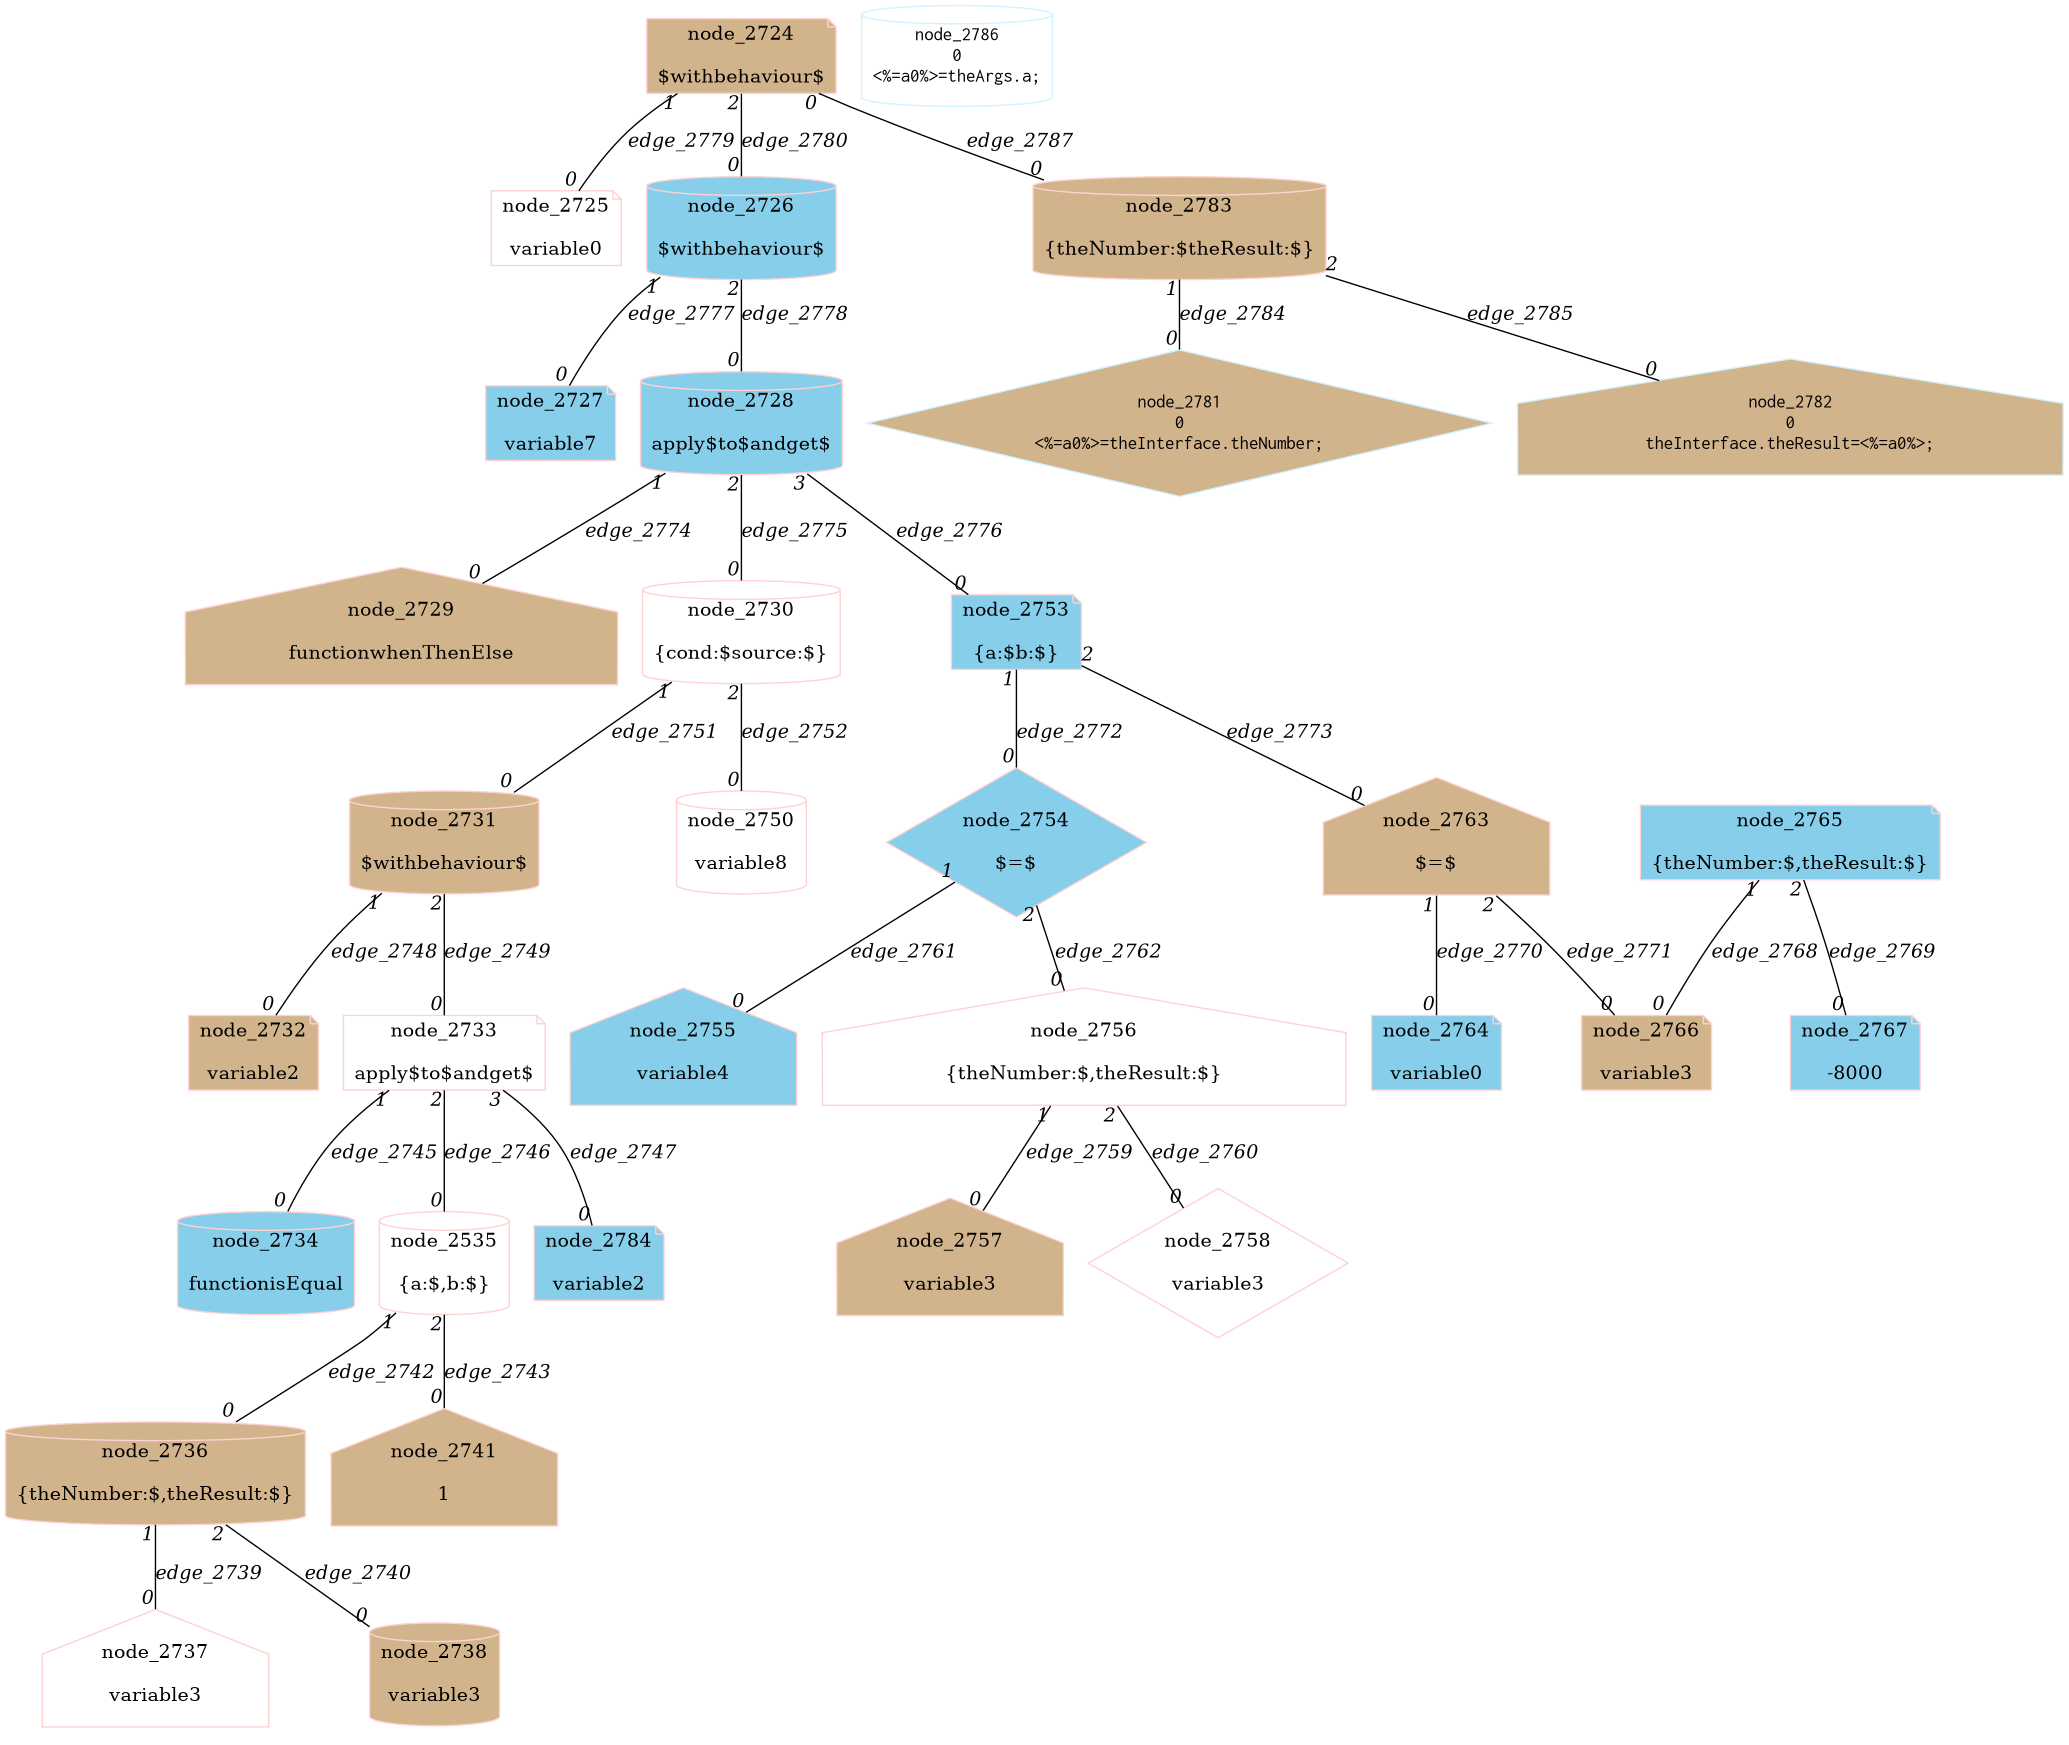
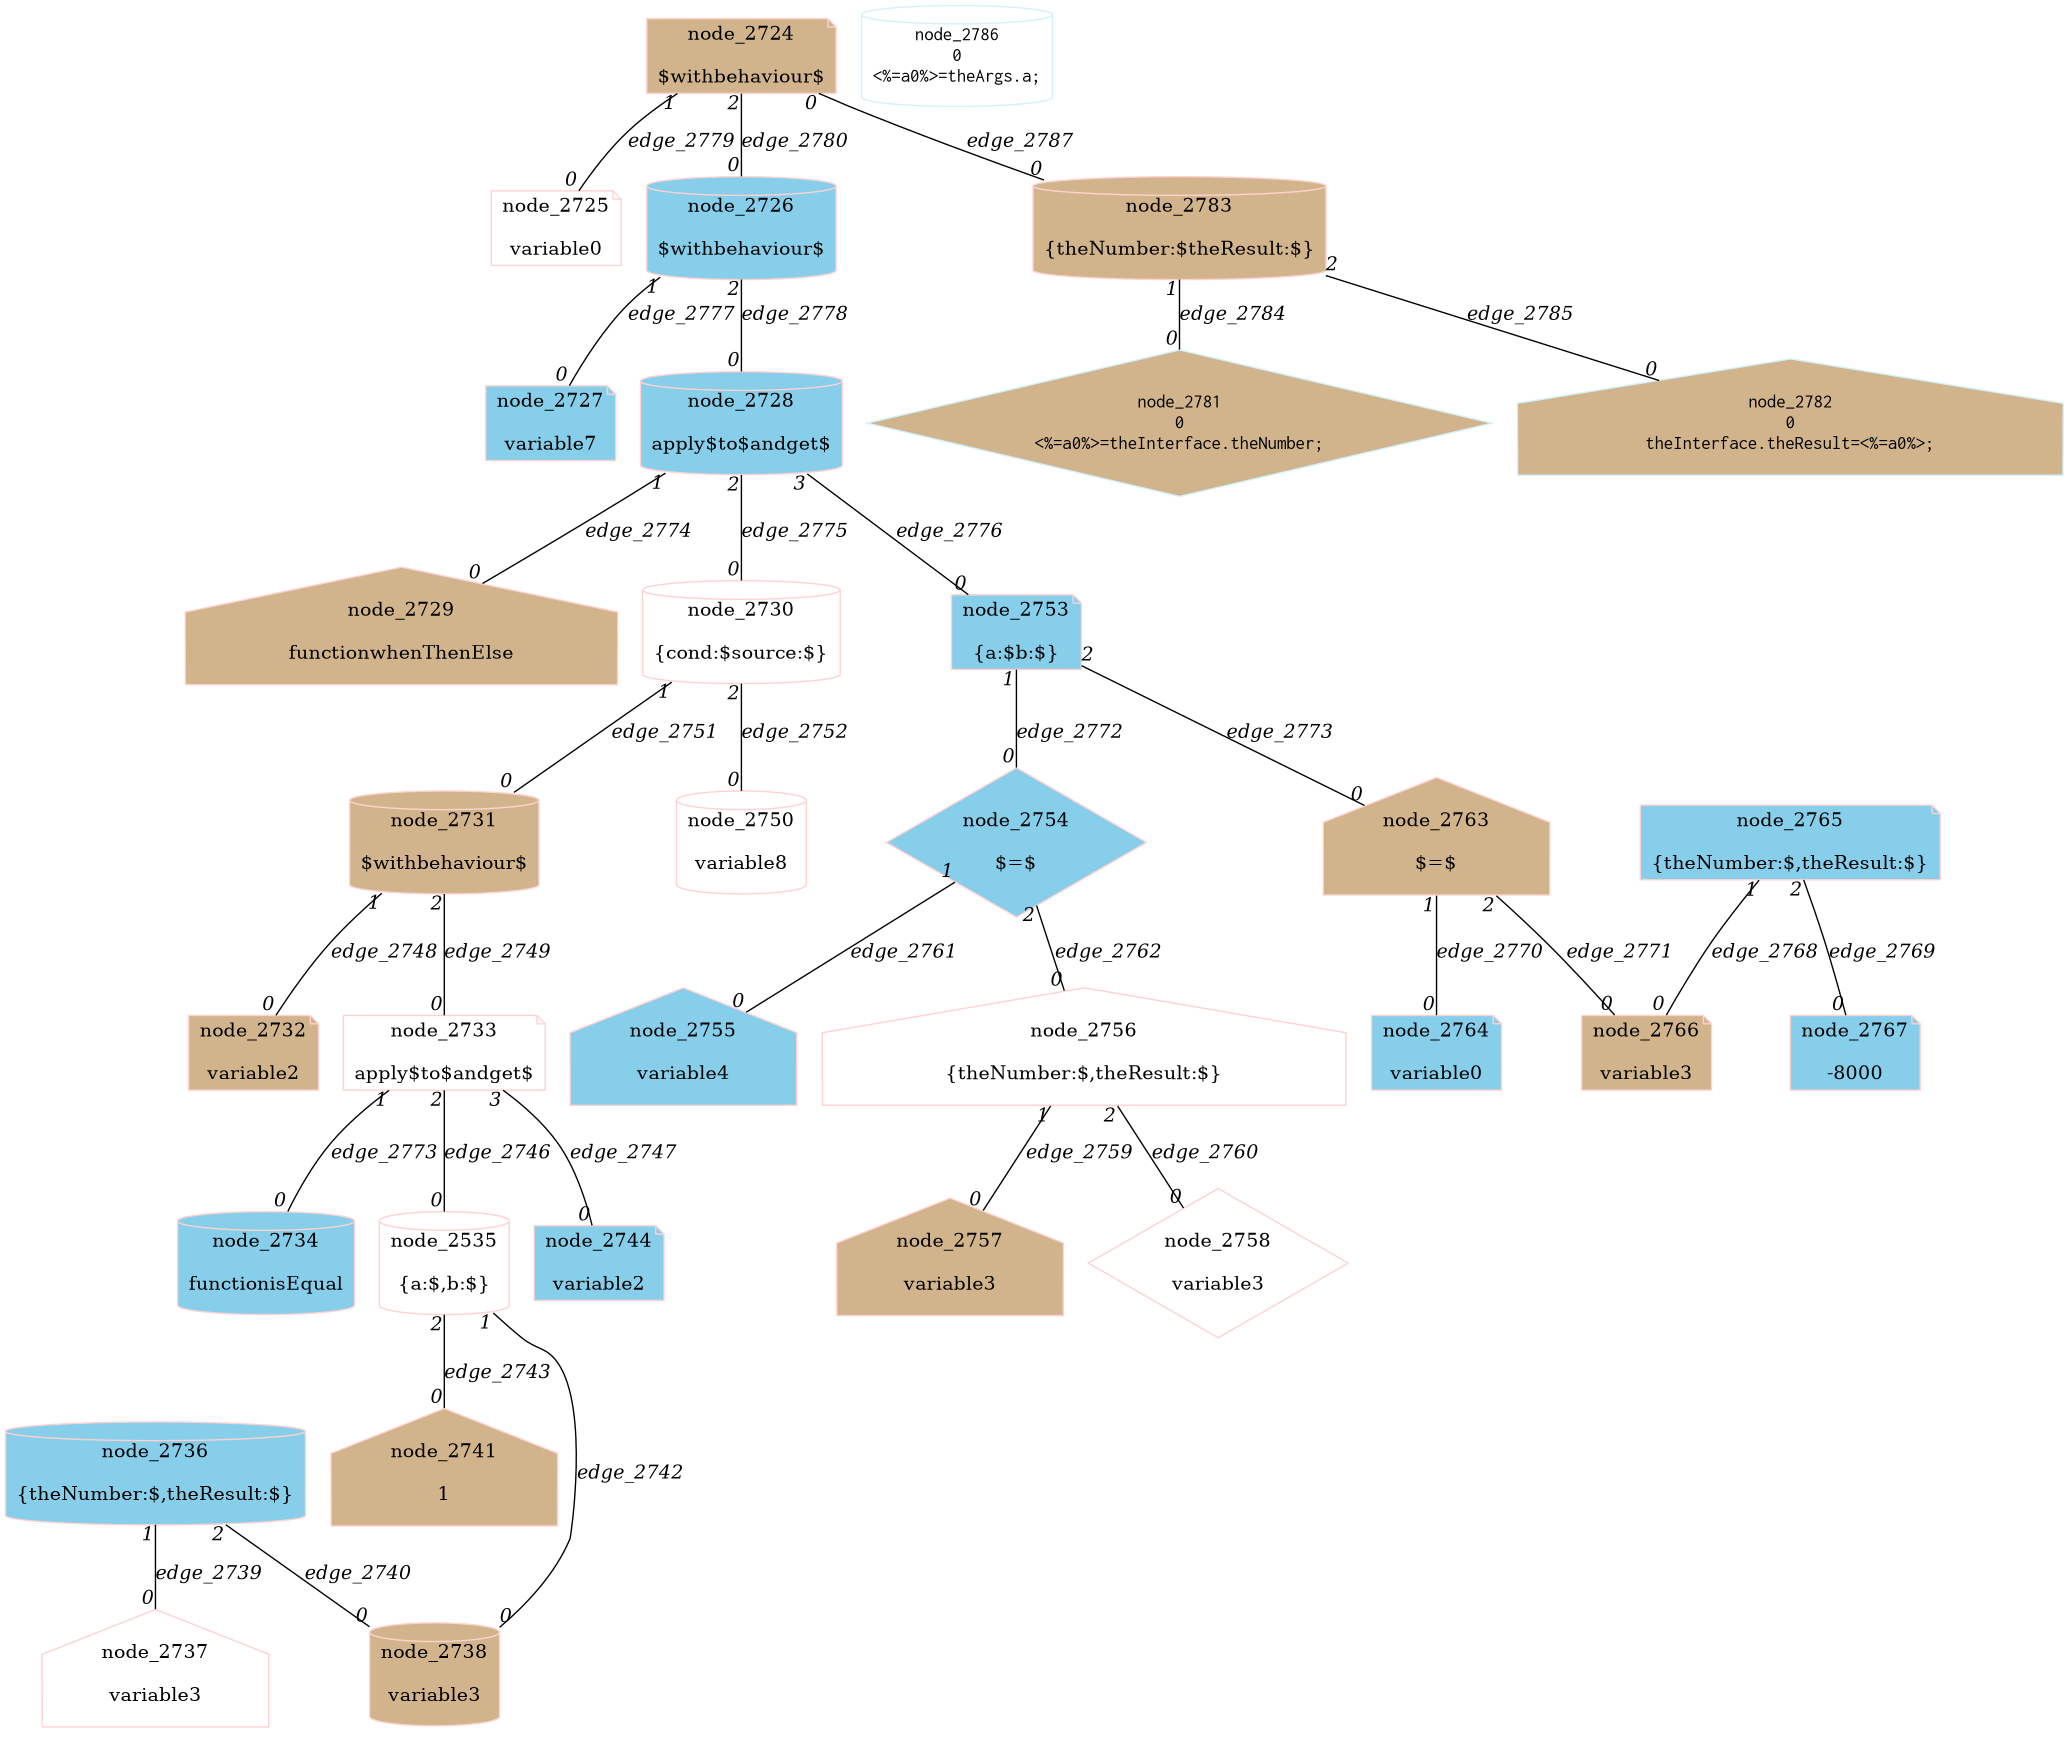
edge "node_2733 apply$to$andget$" -- "node_2734 functionisEqual": label "edge_2745" -> "edge_2773"
node "node_2784 variable2": label "node_2784 variable2" -> "node_2744 variable2"
edge "node_2535 {a:$,b:$}" -- "node_2736 {theNumber:$,theResult:$}": now "node_2535 {a:$,b:$}" -- "node_2738 variable3"
node "node_2736 {theNumber:$,theResult:$}": fillcolor tan -> skyblue
